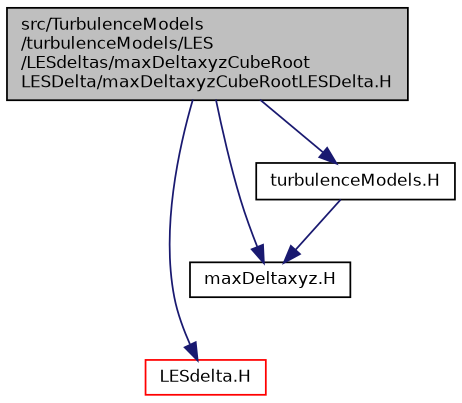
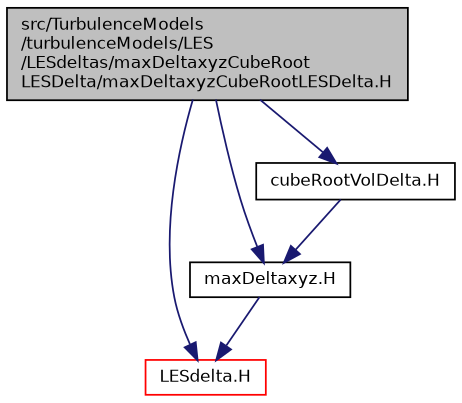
node "turbulenceModels.H": label "turbulenceModels.H" -> "cubeRootVolDelta.H"
edge "maxDeltaxyz.H" -> "LESdelta.H": added
